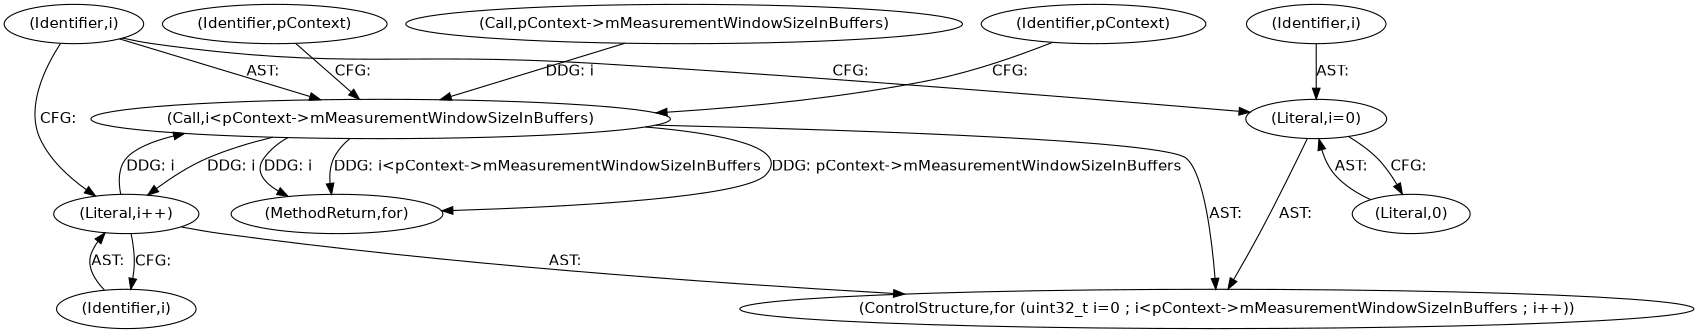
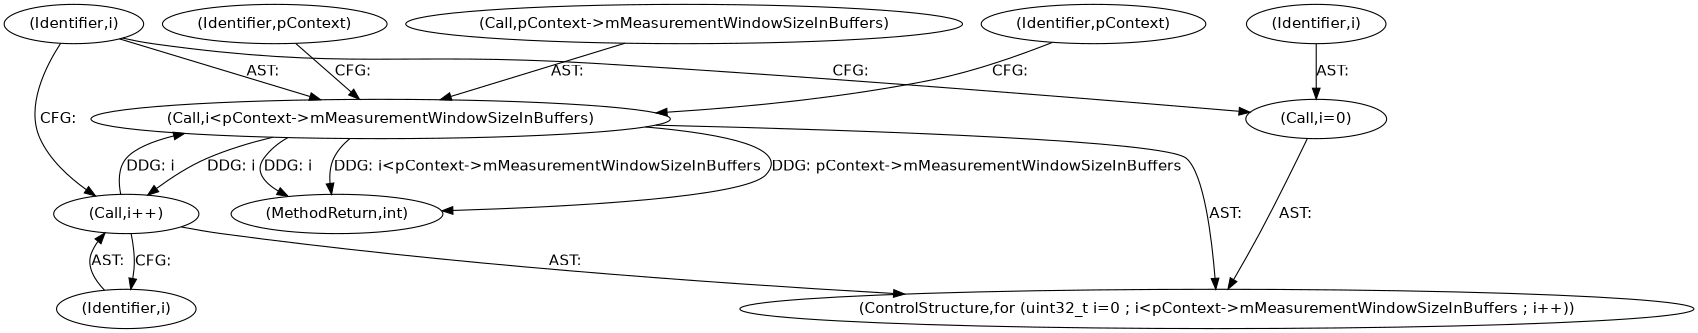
edge "(Call,pContext->mMeasurementWindowSizeInBuffers)" -> "(Call,i<pContext->mMeasurementWindowSizeInBuffers)": label "DDG: i" -> "AST: "
node "(Literal,i=0)": label "(Literal,i=0)" -> "(Call,i=0)"
node "(Literal,i++)": label "(Literal,i++)" -> "(Call,i++)"
node "(MethodReturn,for)": label "(MethodReturn,for)" -> "(MethodReturn,int)"
node "(Literal,0)": removed
